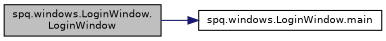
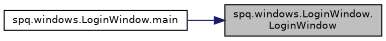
edge "spq.windows.LoginWindow. LoginWindow" -> "spq.windows.LoginWindow.main": reversed
